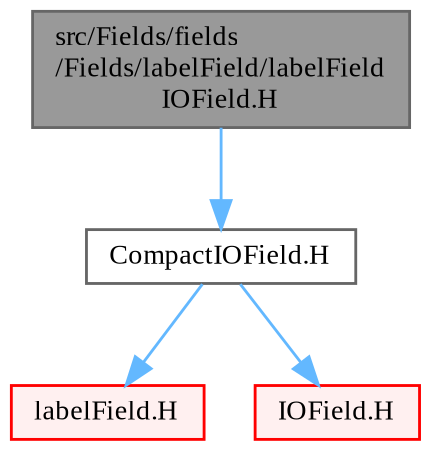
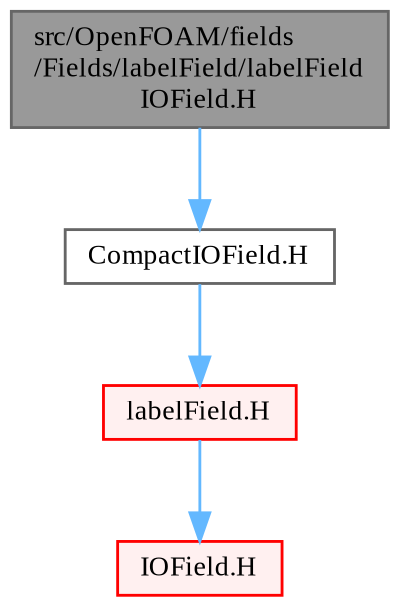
node "src/Fields/fields /Fields/labelField/labelField IOField.H": label "src/Fields/fields /Fields/labelField/labelField IOField.H" -> "src/OpenFOAM/fields /Fields/labelField/labelField IOField.H"
edge "CompactIOField.H" -> "IOField.H": now "labelField.H" -> "IOField.H"
